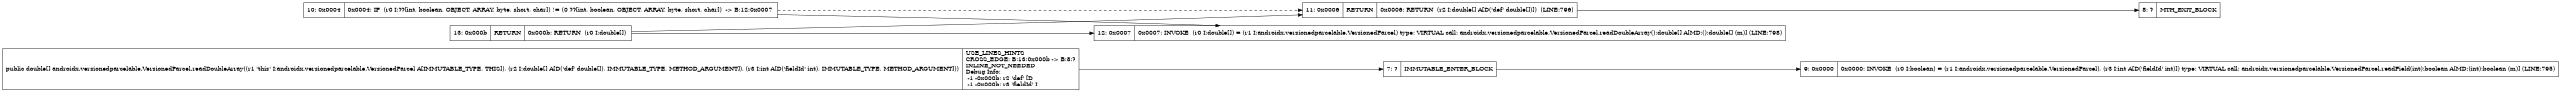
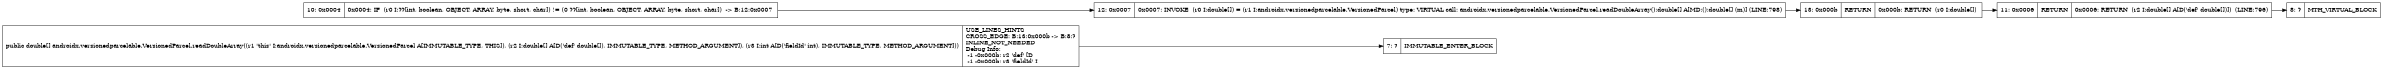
edge "10: 0x0004" -> "11: 0x0006": removed
node "8: ?": text "MTH_EXIT_BLOCK" -> "MTH_VIRTUAL_BLOCK"
edge "13: 0x000b" -> "12: 0x0007": reversed
node "9: 0x0000": removed
